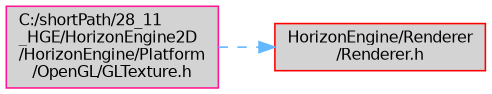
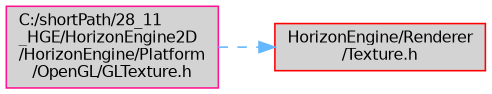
node "HorizonEngine/Renderer /Renderer.h": label "HorizonEngine/Renderer /Renderer.h" -> "HorizonEngine/Renderer /Texture.h"
